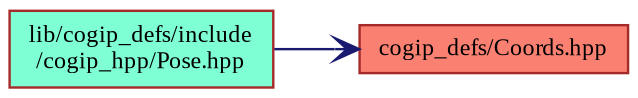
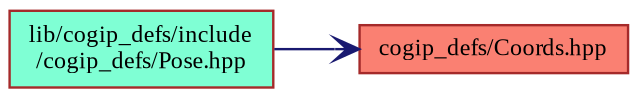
node "lib/cogip_defs/include /cogip_hpp/Pose.hpp": label "lib/cogip_defs/include /cogip_hpp/Pose.hpp" -> "lib/cogip_defs/include /cogip_defs/Pose.hpp"
